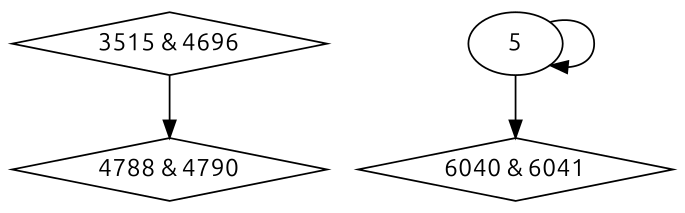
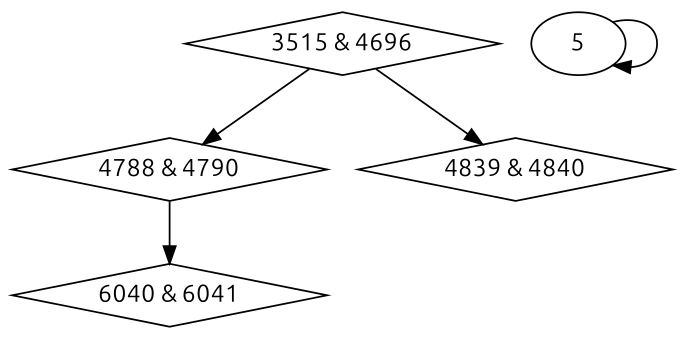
edge "5" -> "6040 & 6041": now "4788 & 4790" -> "6040 & 6041"
node "4839 & 4840": added
